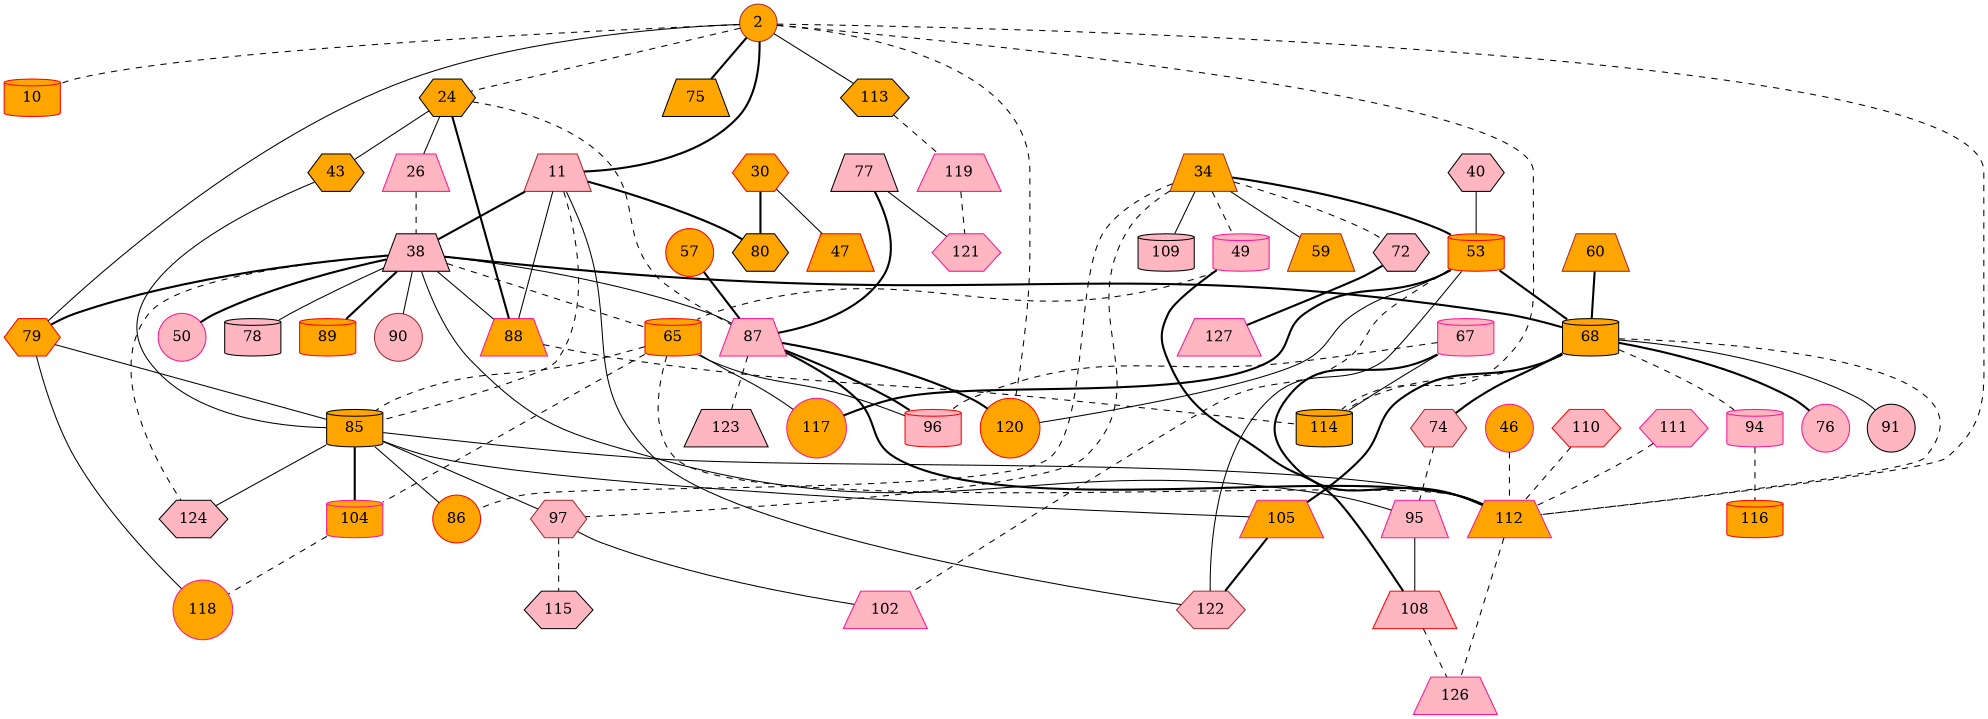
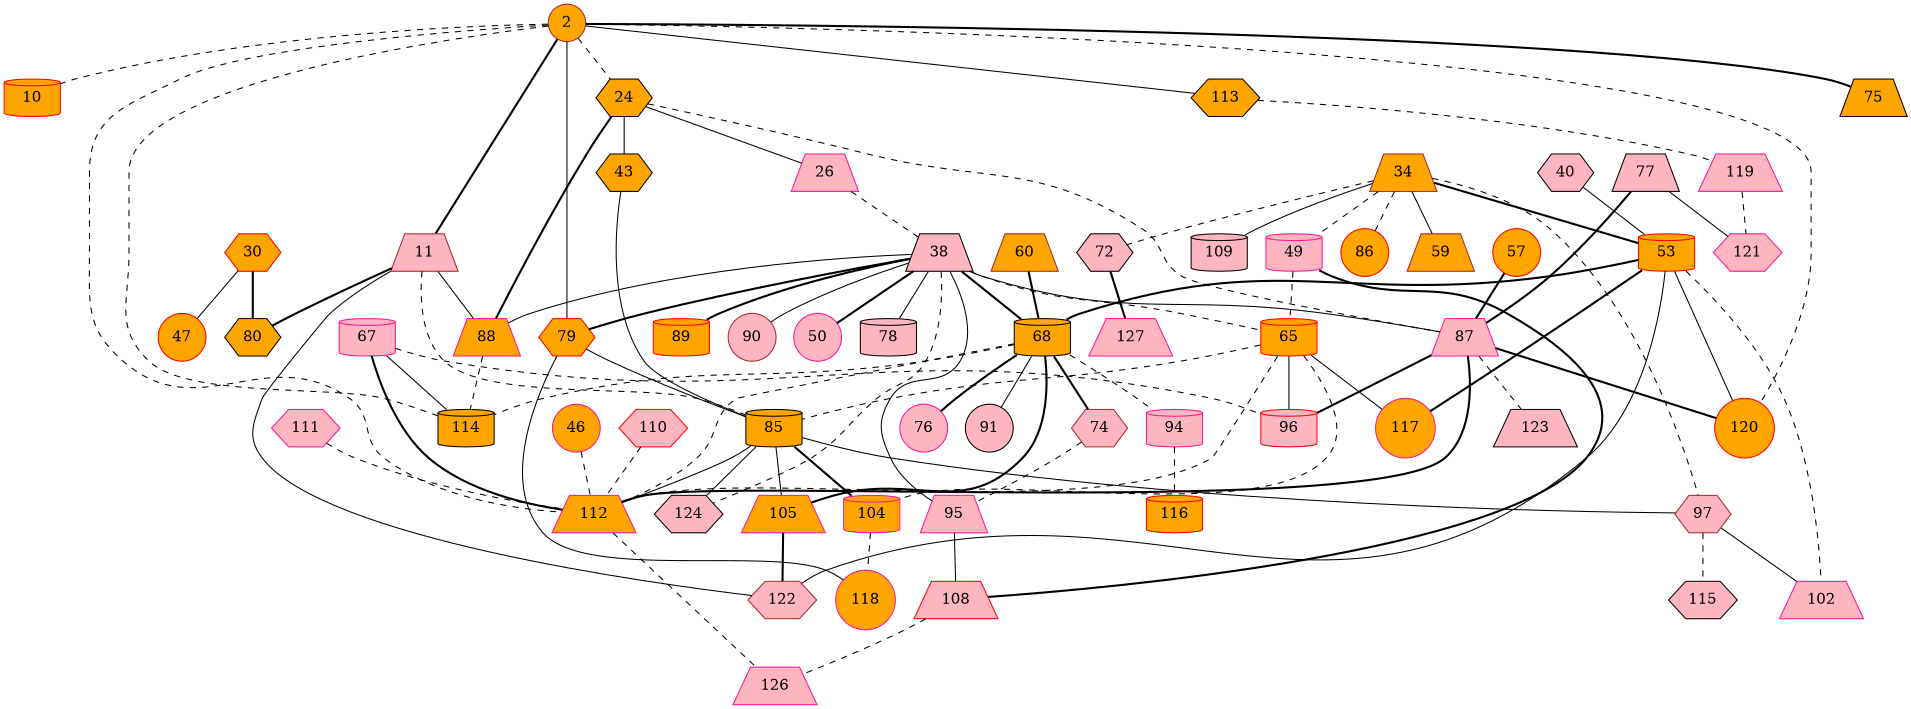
edge "11" -- "38": removed
node "47": shape trapezium -> circle
edge "85" -- "86": removed
